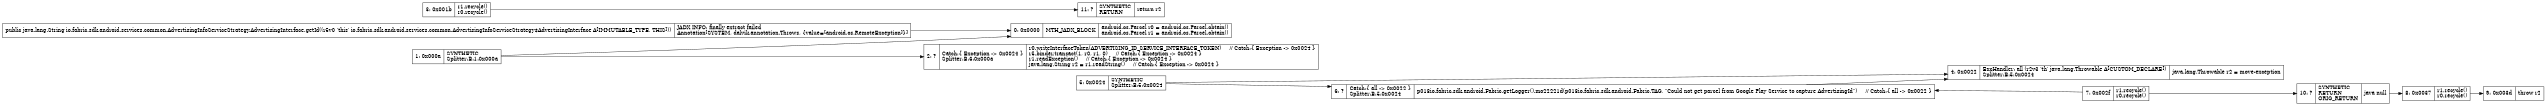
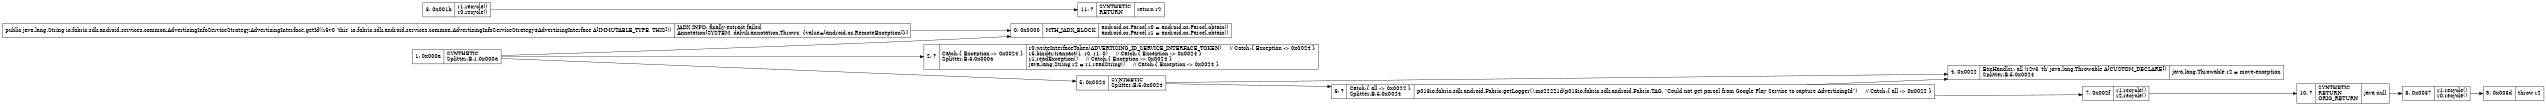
edge "1: 0x000a" -> "5: 0x0024": added
edge "7: 0x002f" -> "6: ?": reversed
node "7: 0x002f": text "r0.recycle()" -> "r2.recycle()"
